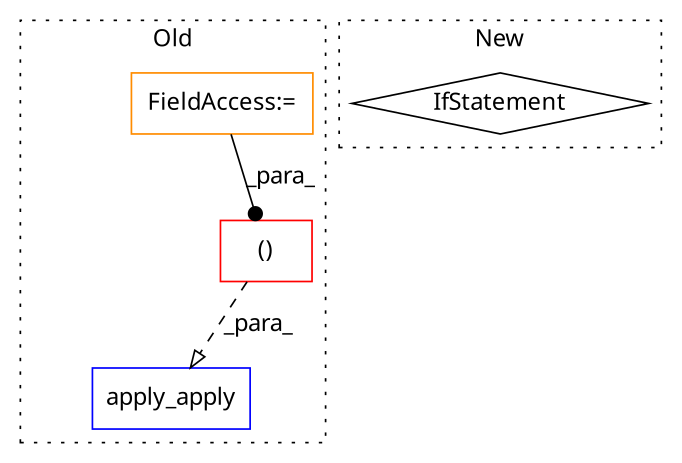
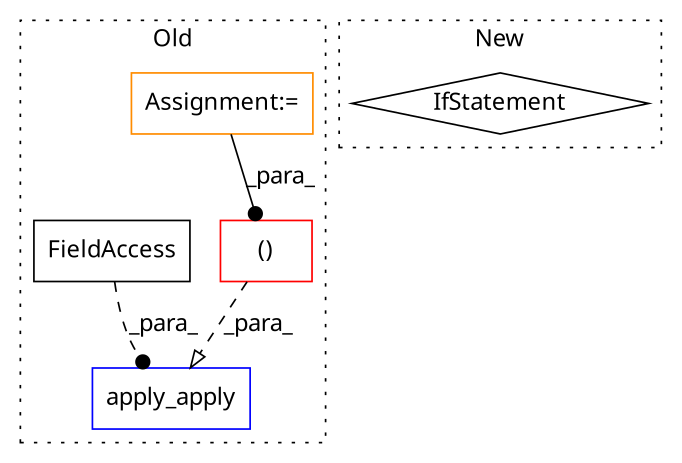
node "FieldAccess:=": label "FieldAccess:=" -> "Assignment:="
node "FieldAccess": added
